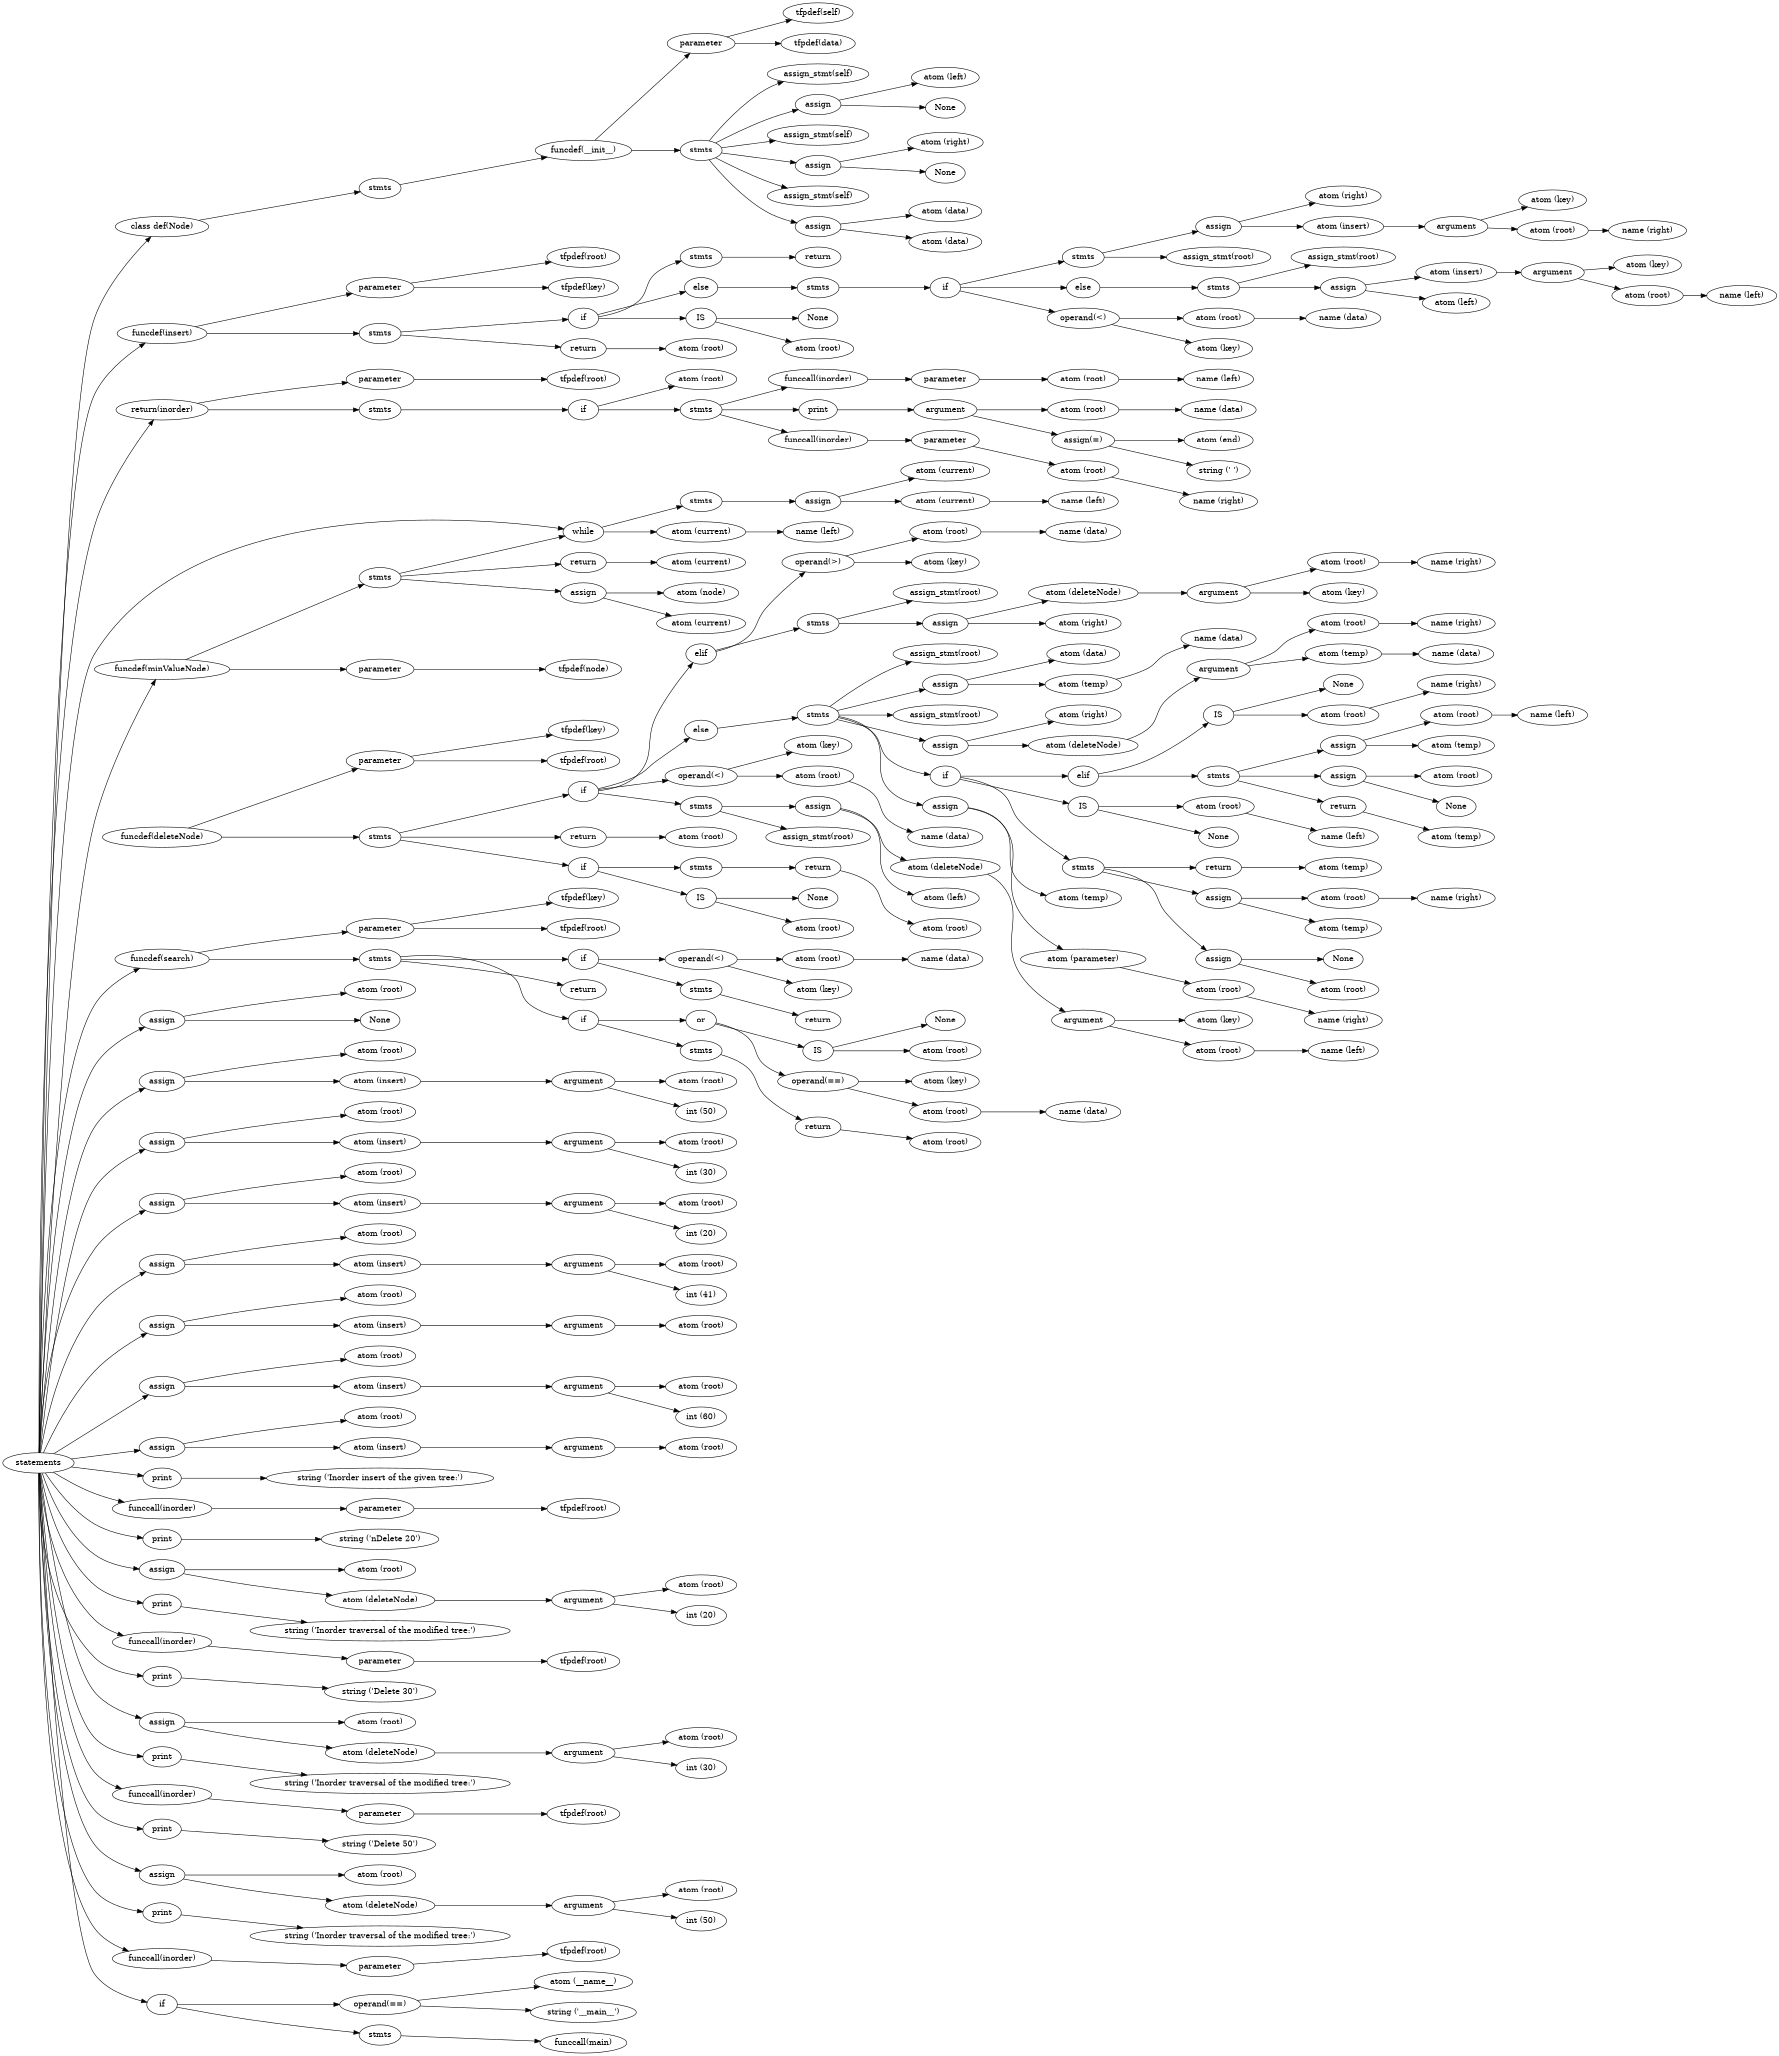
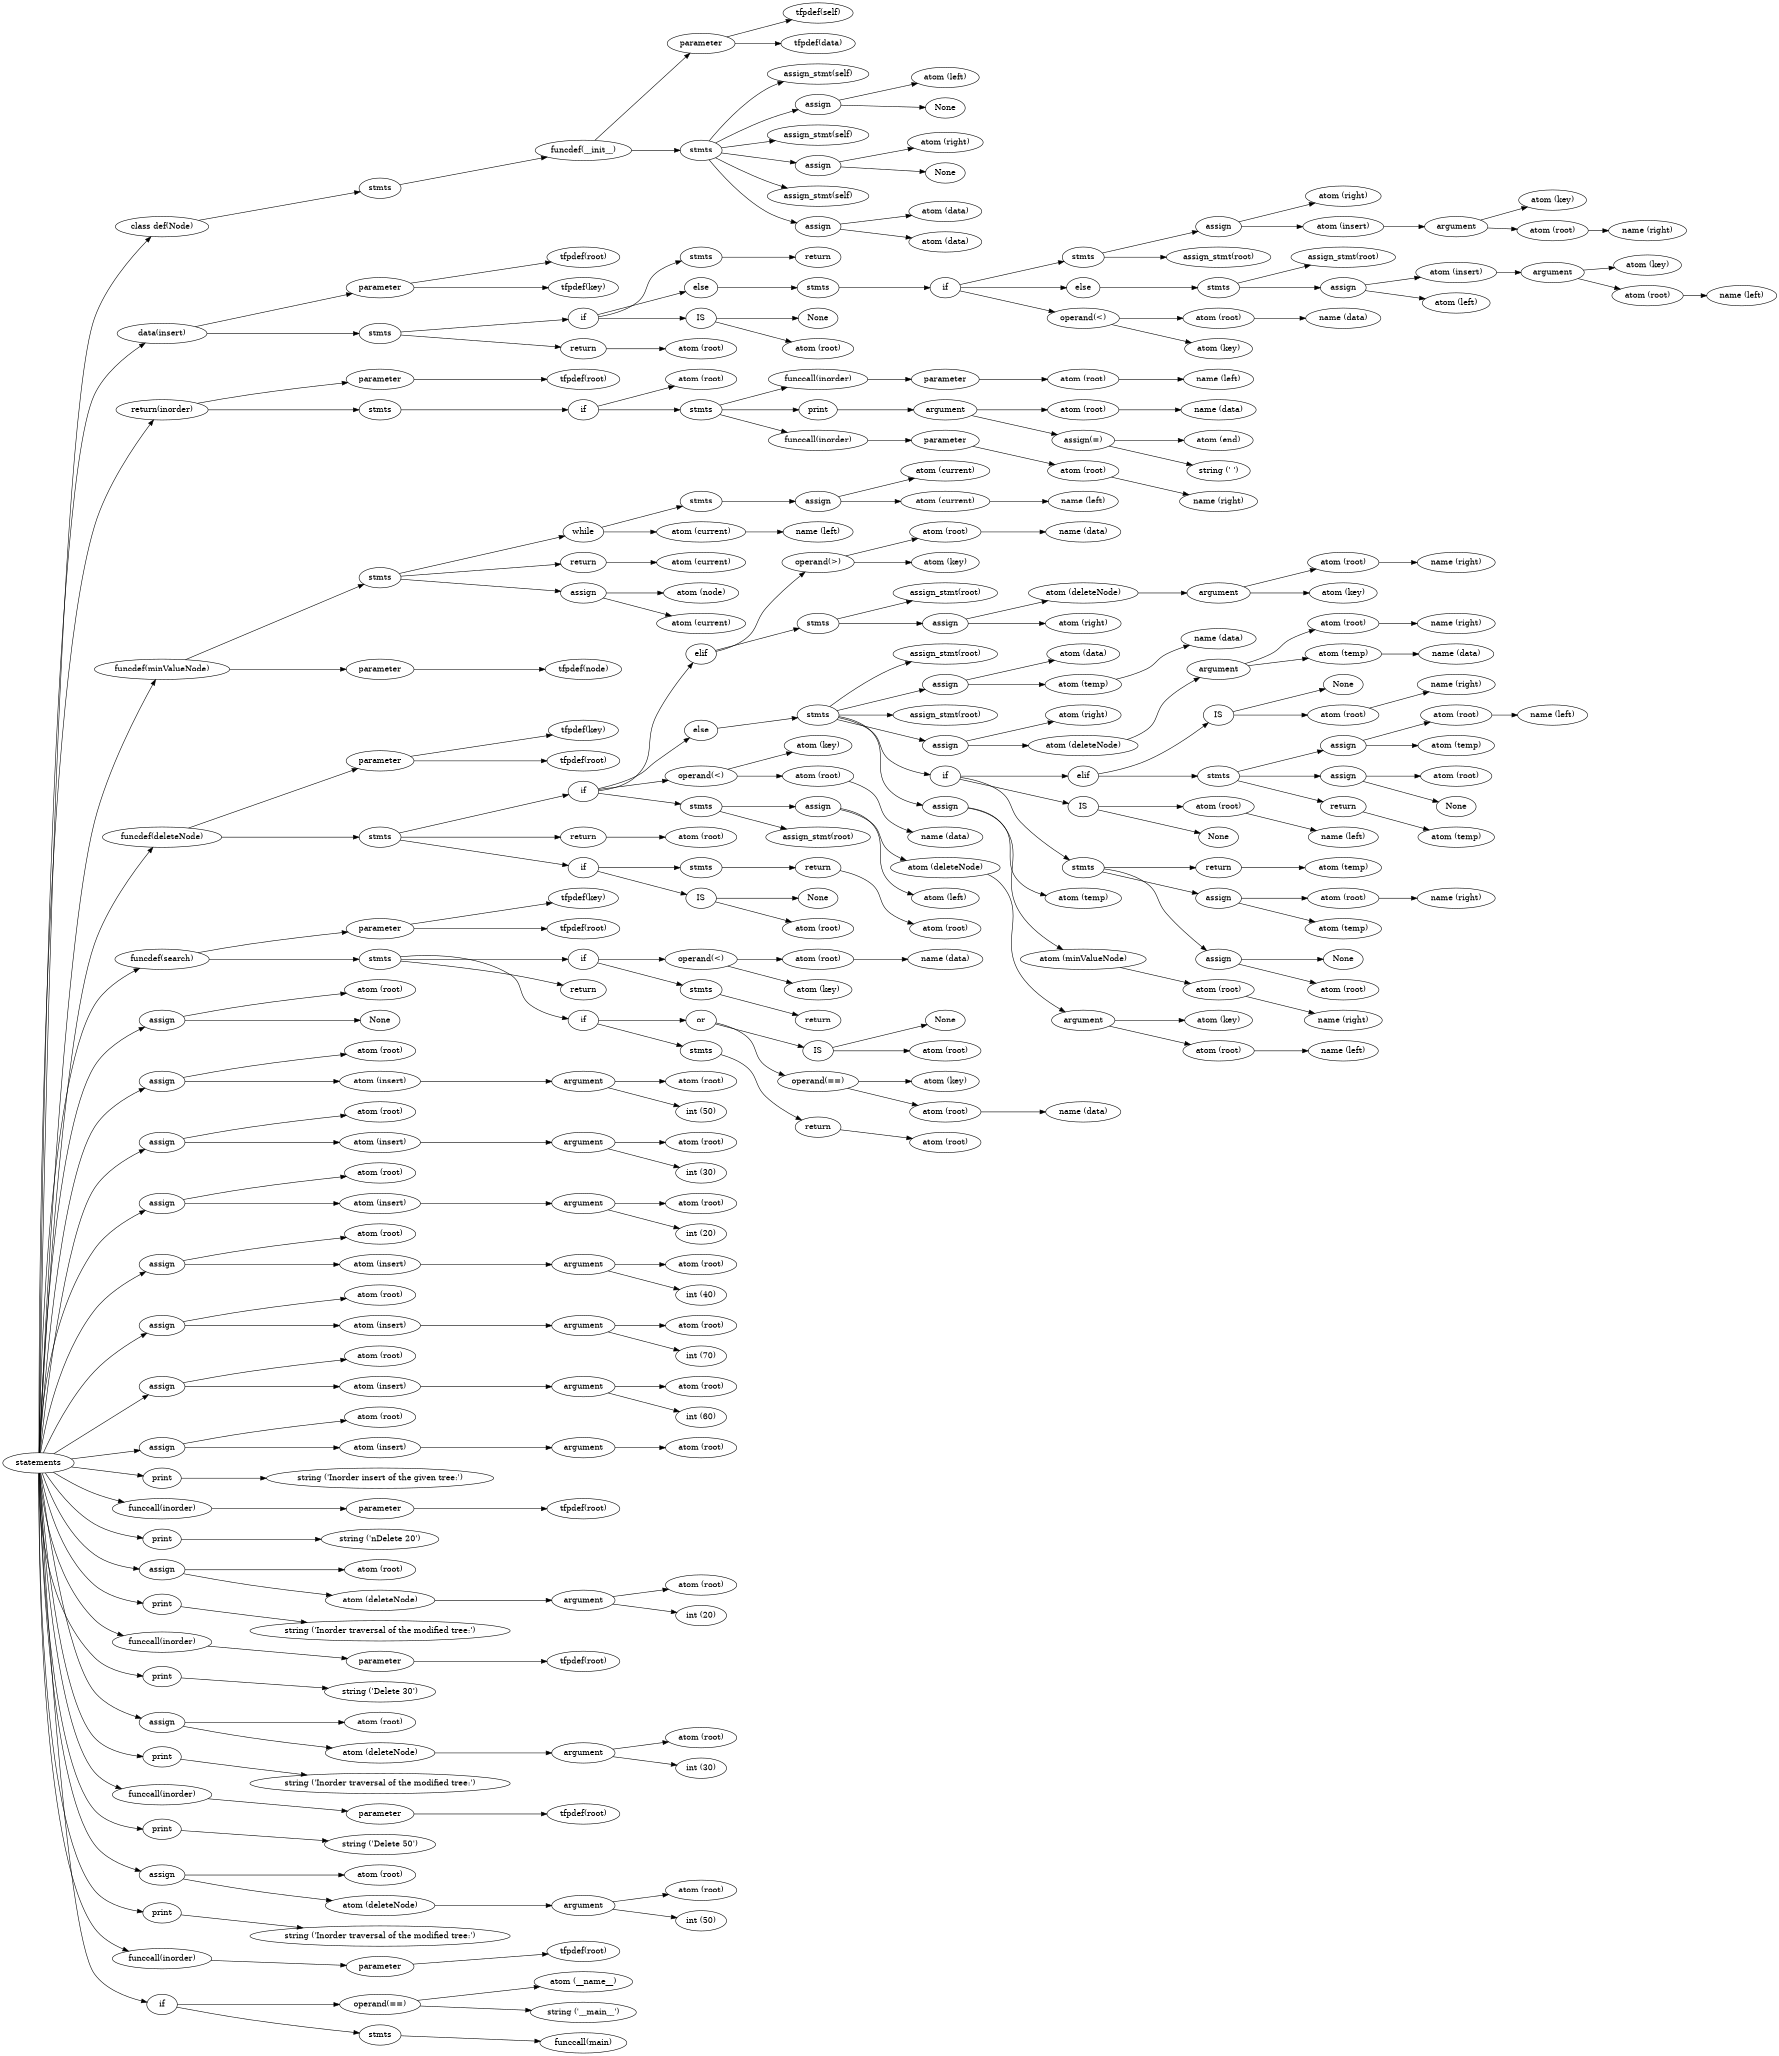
node "funcdef(insert)": label "funcdef(insert)" -> "data(insert)"
edge "statements" -> "while": now "statements" -> "funcdef(deleteNode)"
node "atom (parameter)": label "atom (parameter)" -> "atom (minValueNode)"
node "int (41)": label "int (41)" -> "int (40)"
node "int (70)": added
